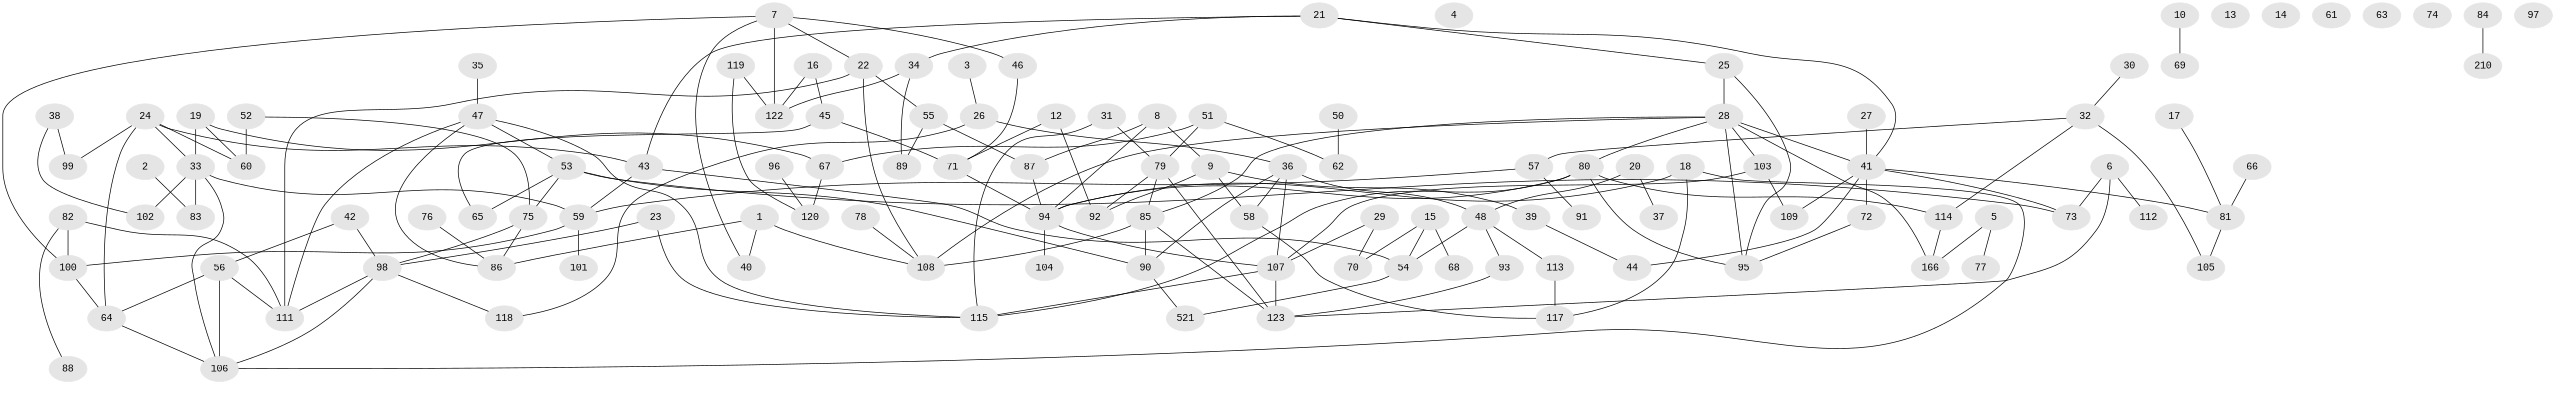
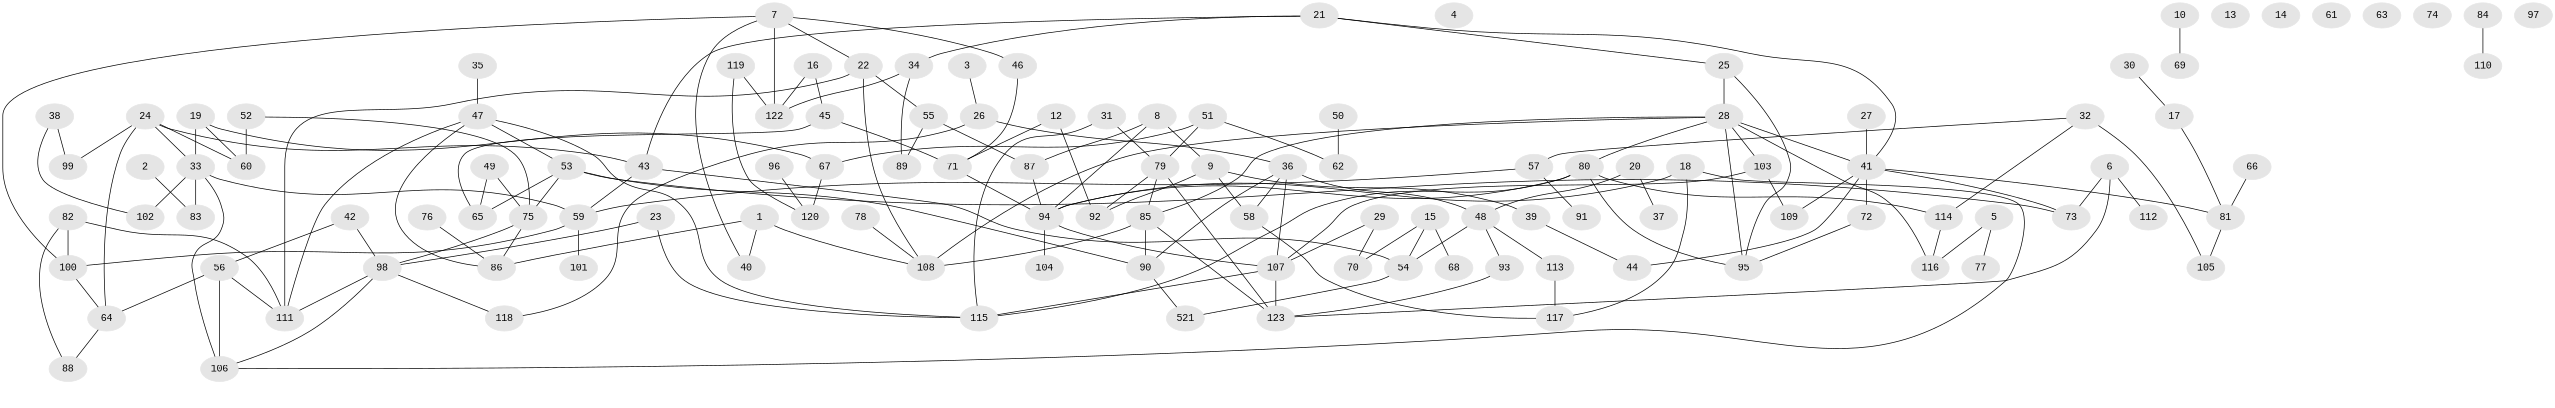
node "210": label "210" -> "110"
edge "30" -- "32": now "30" -- "17"
node "49": added
node "166": label "166" -> "116"
edge "64" -- "106": now "64" -- "88"
